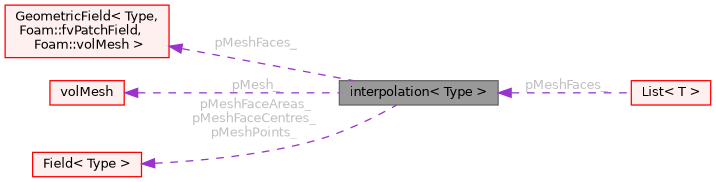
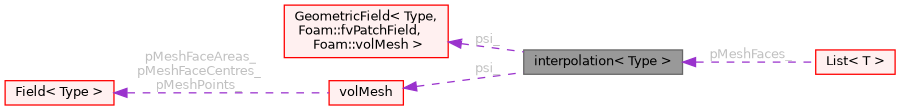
edge "interpolation< Type >" -> "GeometricField< Type, Foam::fvPatchField, Foam::volMesh >": label " pMeshFaces_" -> " psi_"
edge "interpolation< Type >" -> "volMesh": label " pMesh_" -> " psi_"
edge "interpolation< Type >" -> "Field< Type >": now "volMesh" -> "Field< Type >"
